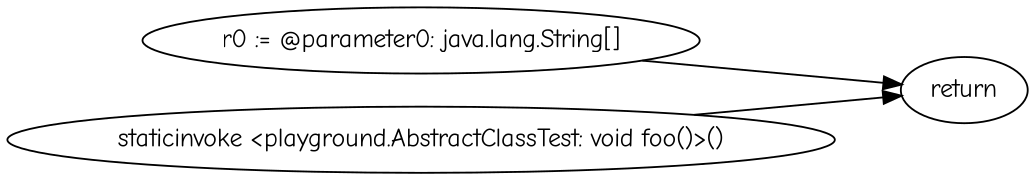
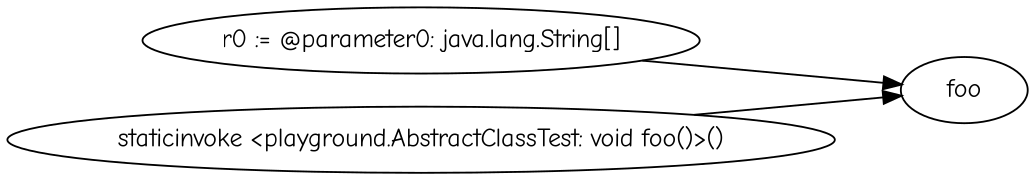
node "return": label "return" -> "foo"
